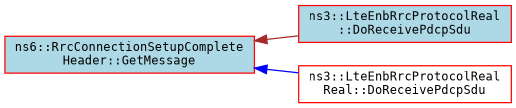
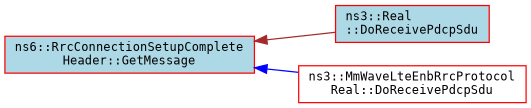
node "ns3::LteEnbRrcProtocolReal ::DoReceivePdcpSdu": label "ns3::LteEnbRrcProtocolReal ::DoReceivePdcpSdu" -> "ns3::Real ::DoReceivePdcpSdu"
node "ns3::LteEnbRrcProtocolReal Real::DoReceivePdcpSdu": label "ns3::LteEnbRrcProtocolReal Real::DoReceivePdcpSdu" -> "ns3::MmWaveLteEnbRrcProtocol Real::DoReceivePdcpSdu"
